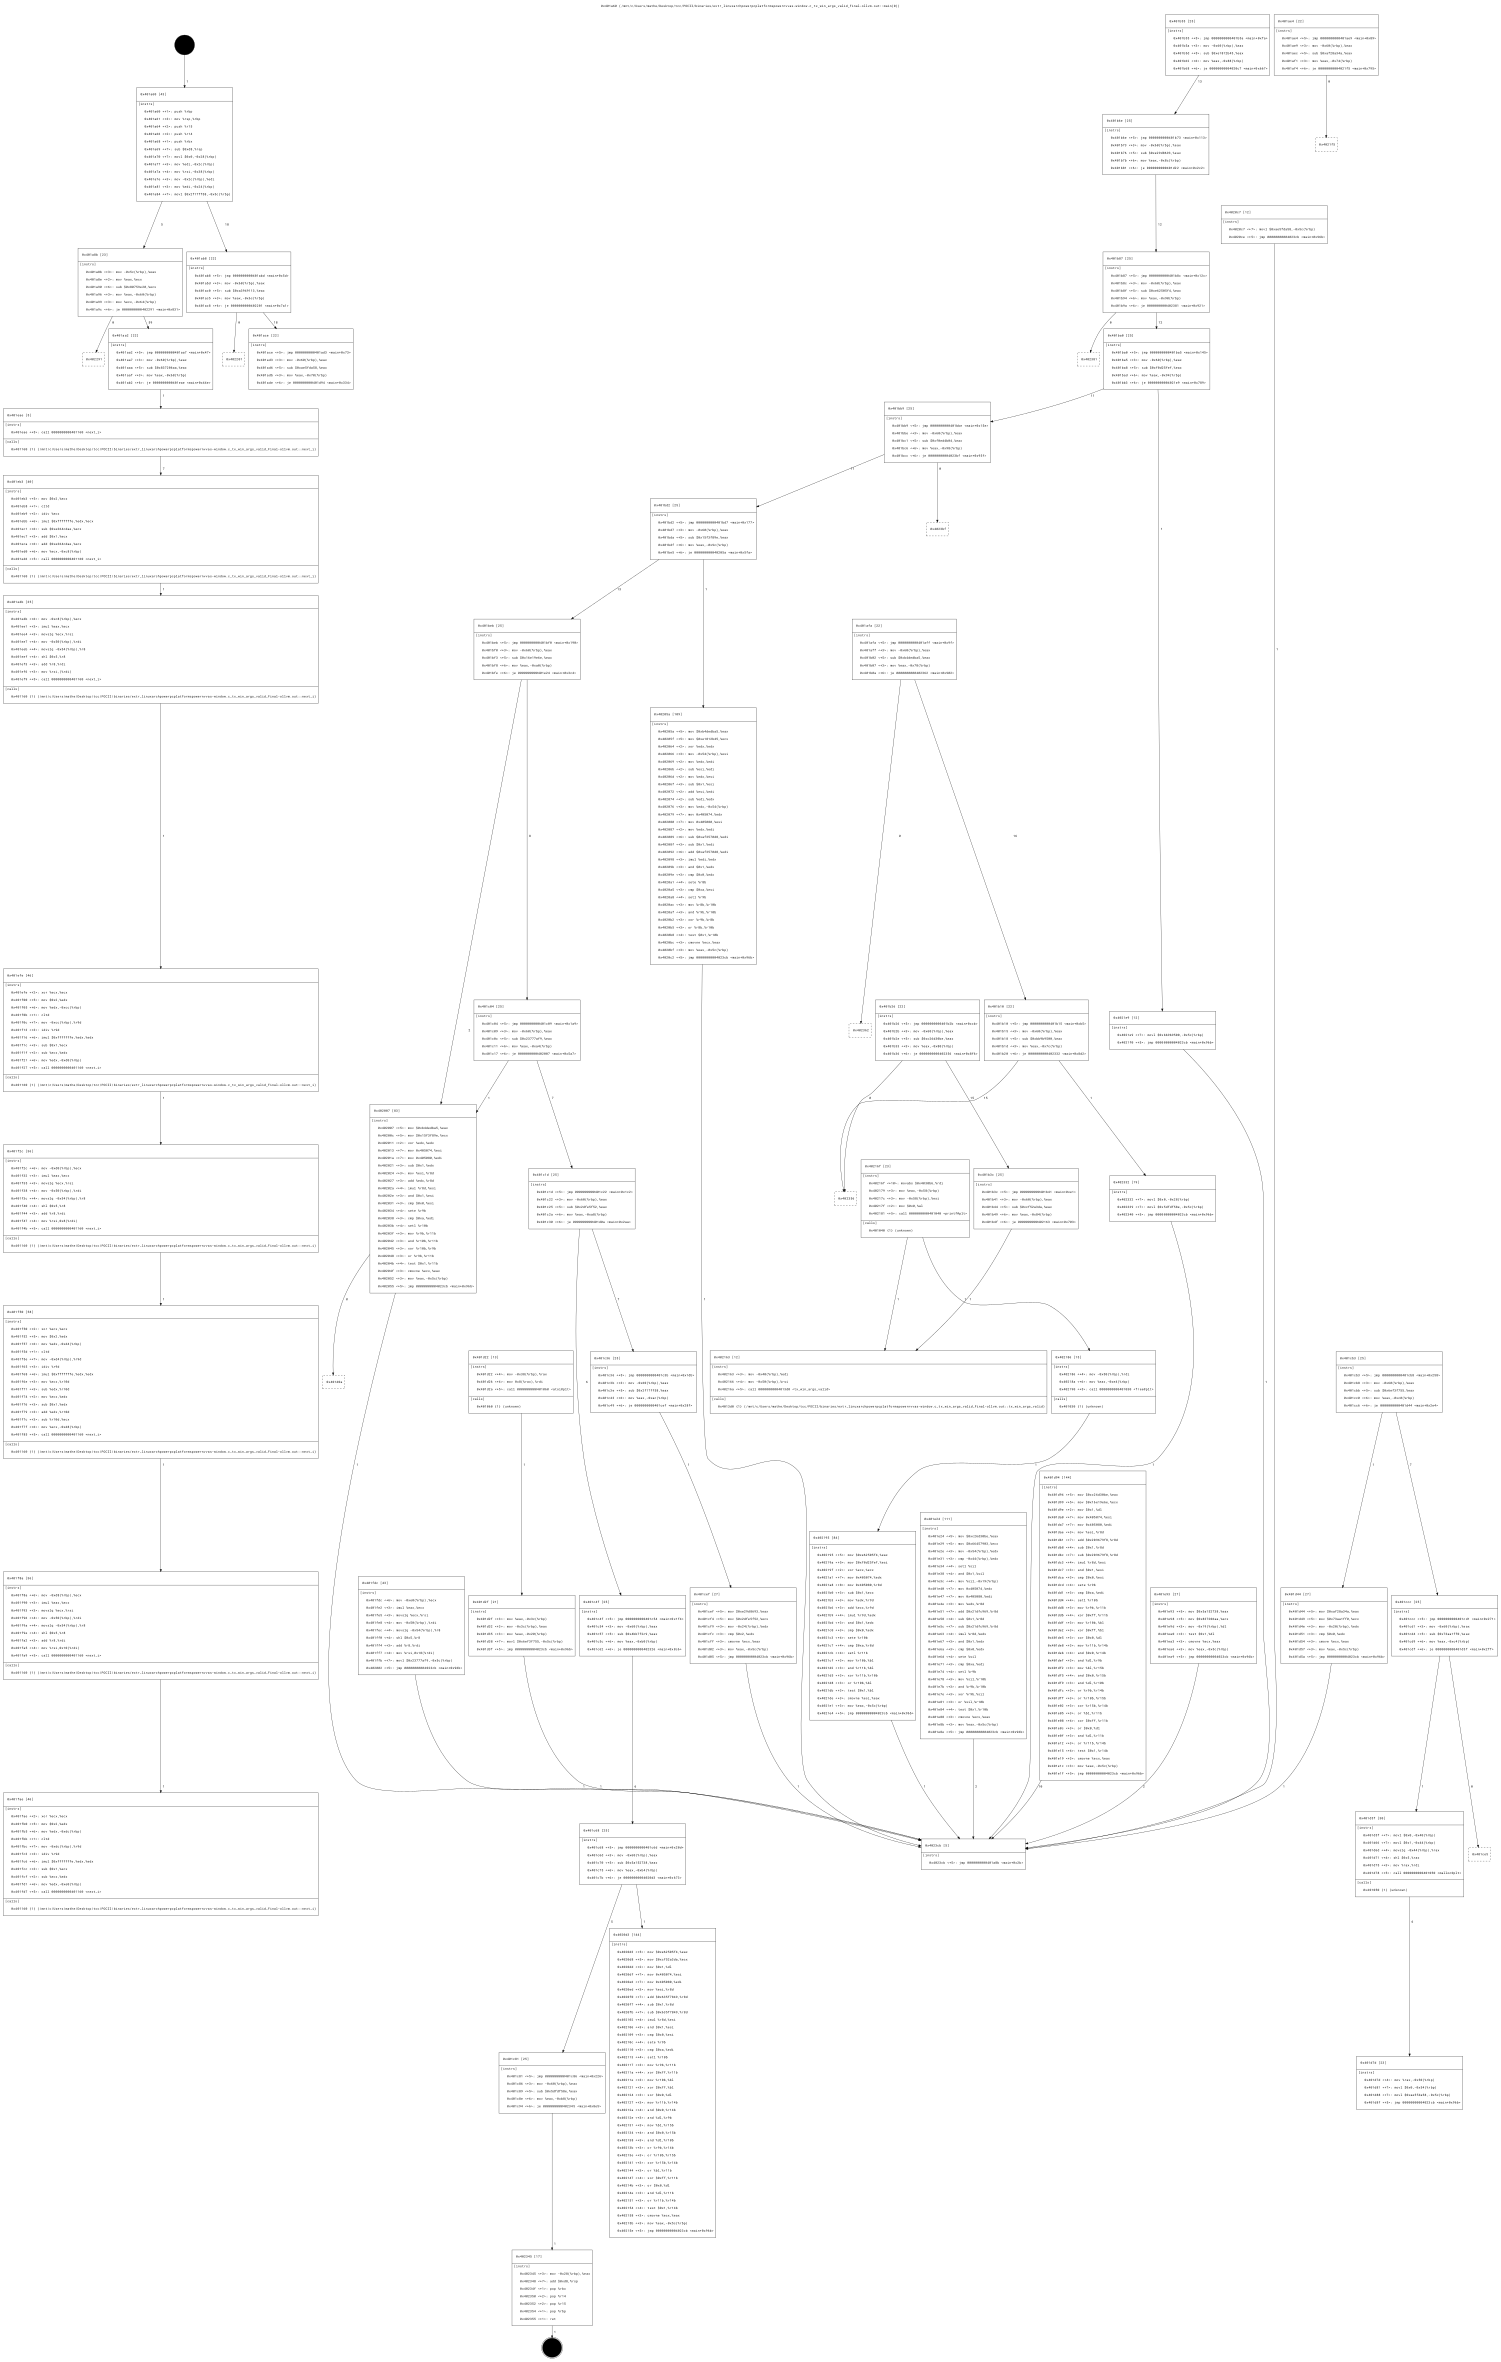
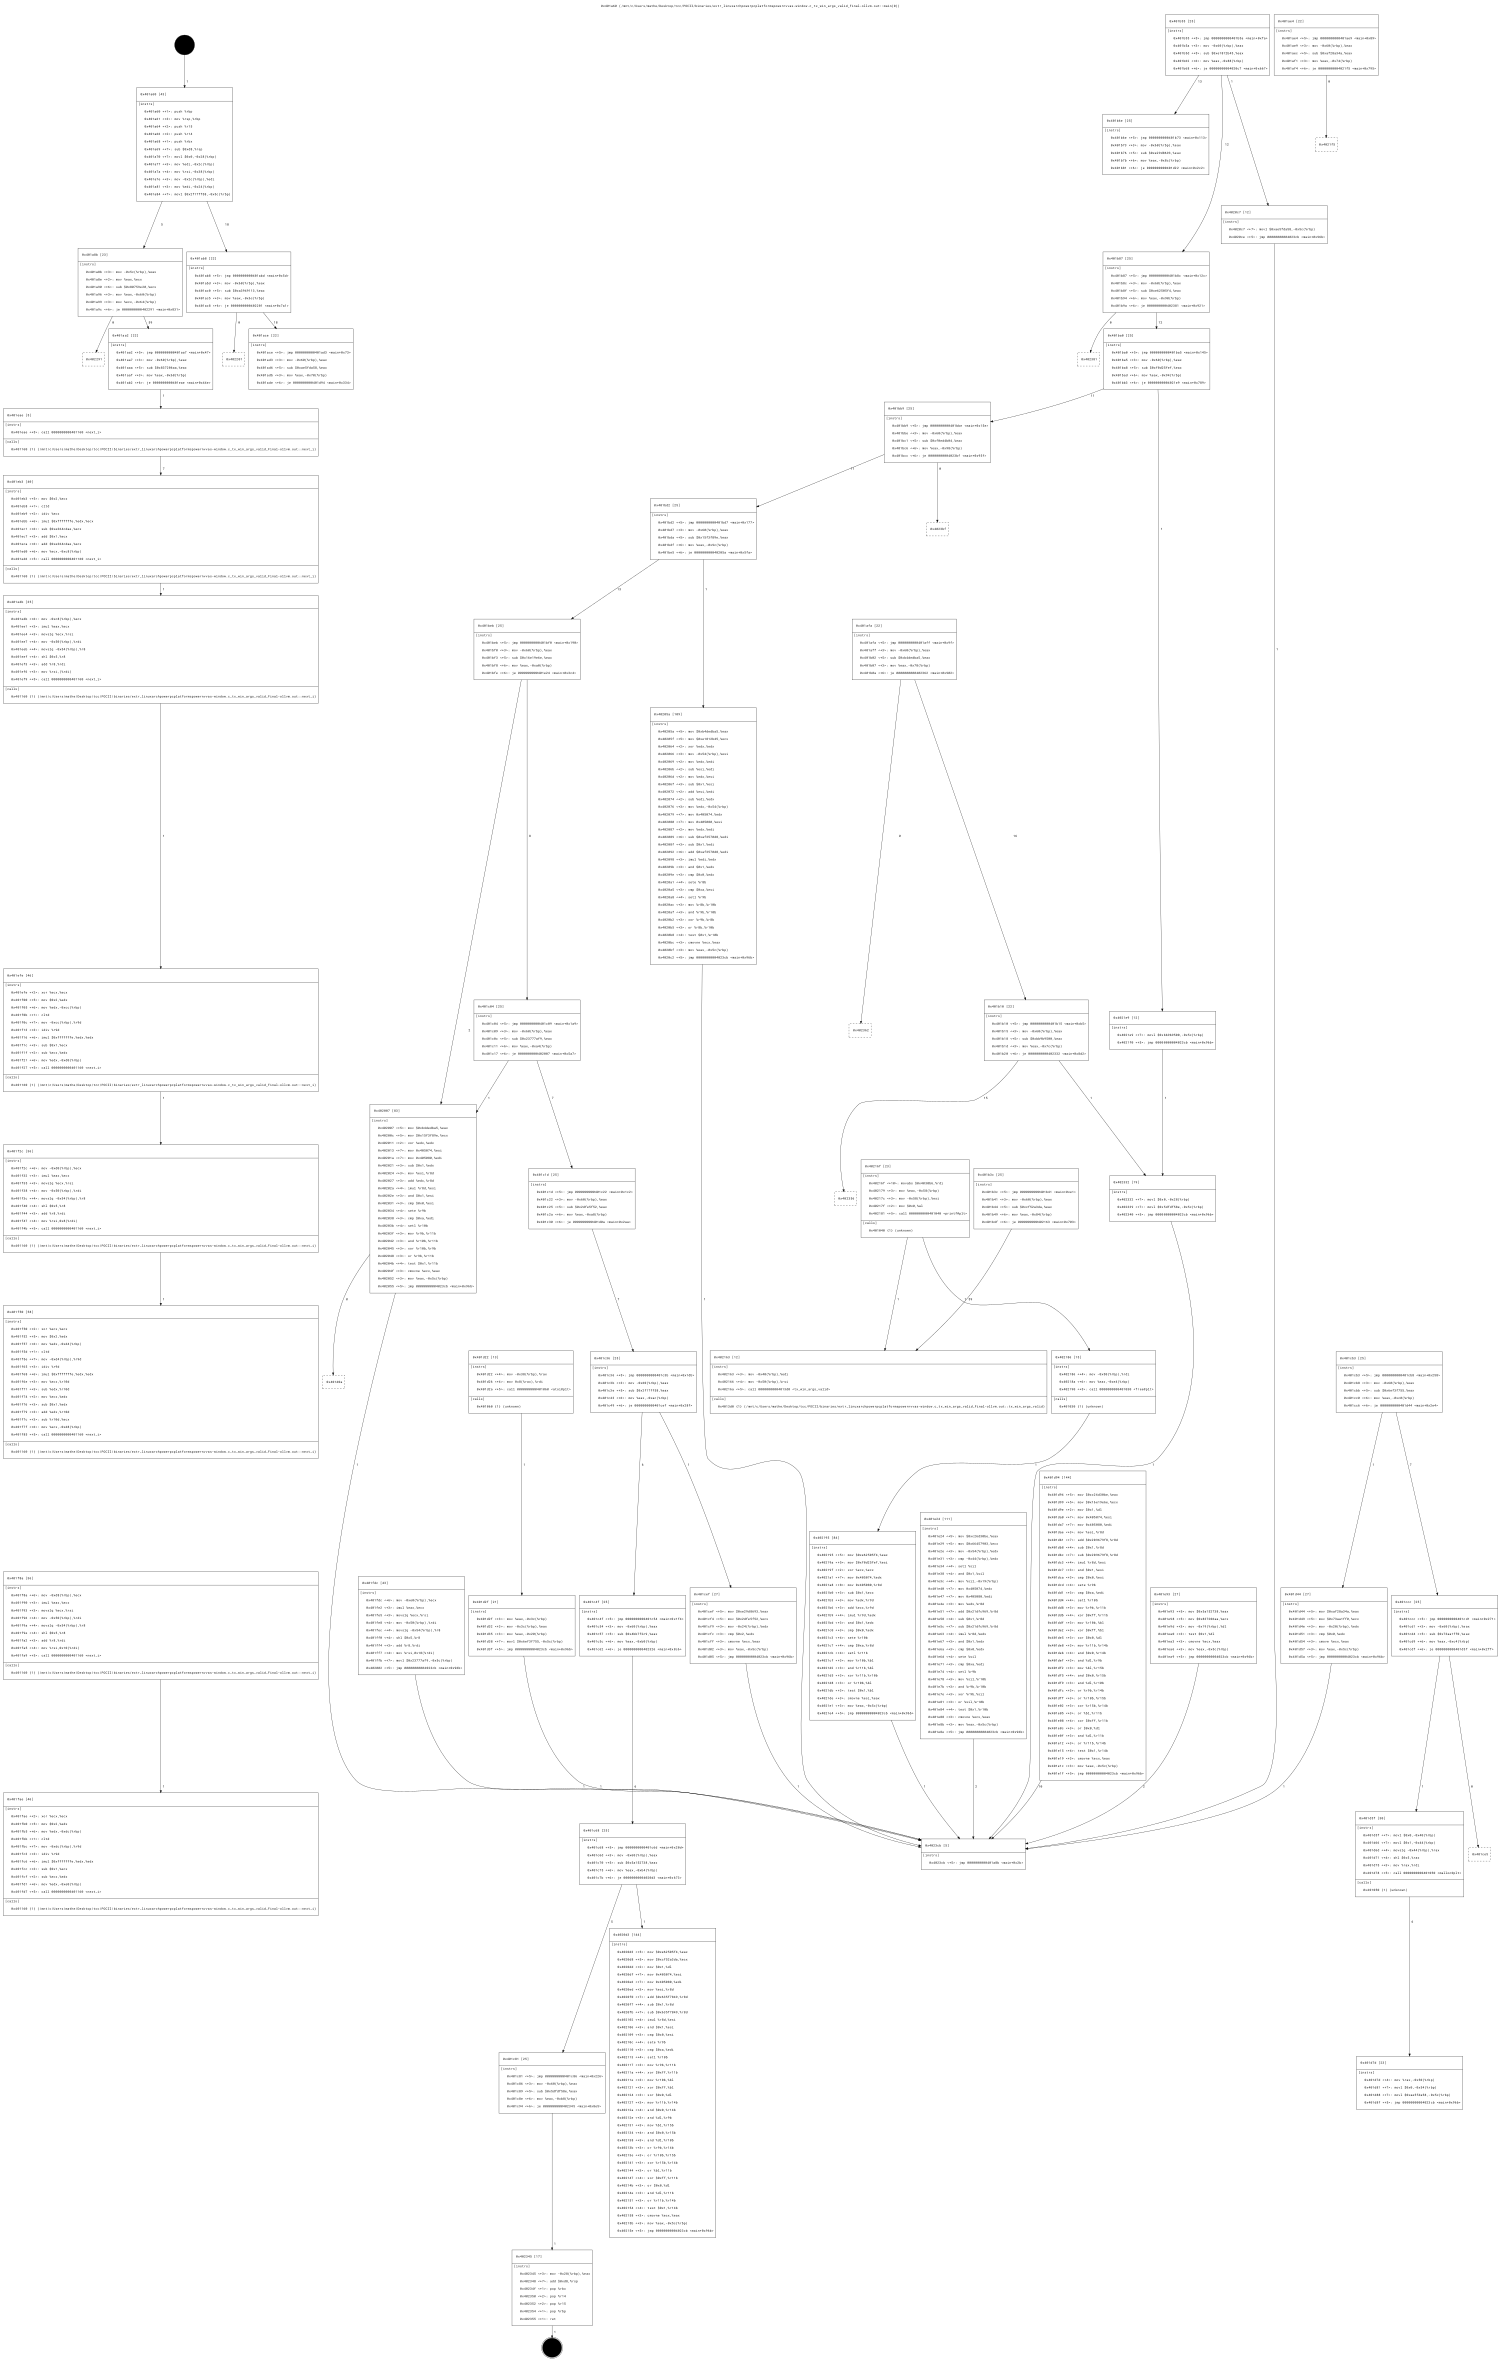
edge "0x401b55 [25]" -> "0x4020c7 [12]": added, label "1"
edge "0x401b6e [25]" -> "0x401b87 [25]": now "0x401b55 [25]" -> "0x401b87 [25]"
node "0x401b26 [22]": removed
edge "0x401b3c [25]" -> "0x402163 [12]": label " 1" -> " 59"
edge "0x401c1d [25]" -> "0x401c4f [25]": now "0x401c36 [25]" -> "0x401c4f [25]"
edge "0x401f50 [58]" -> "0x401f8a [36]": removed, label "1"
edge "0x4021e9 [12]" -> "0x4023cb [5]": now "0x4021e9 [12]" -> "0x402332 [19]"
